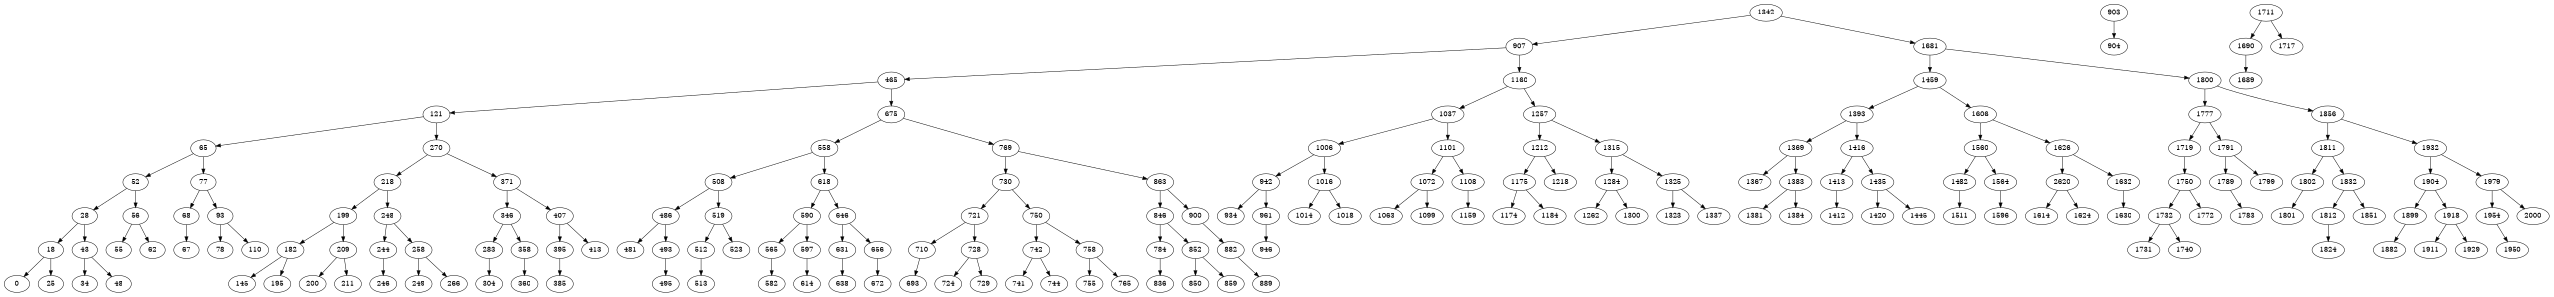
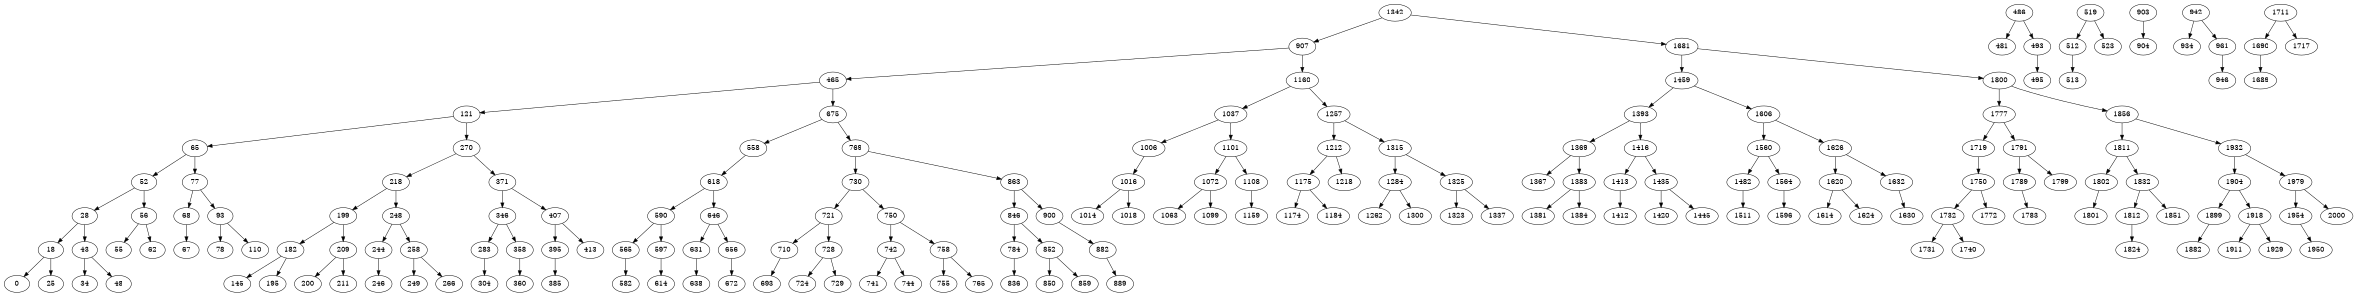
edge "1006" -> "942": removed
node "508": removed
node "2620": label "2620" -> "1620"
